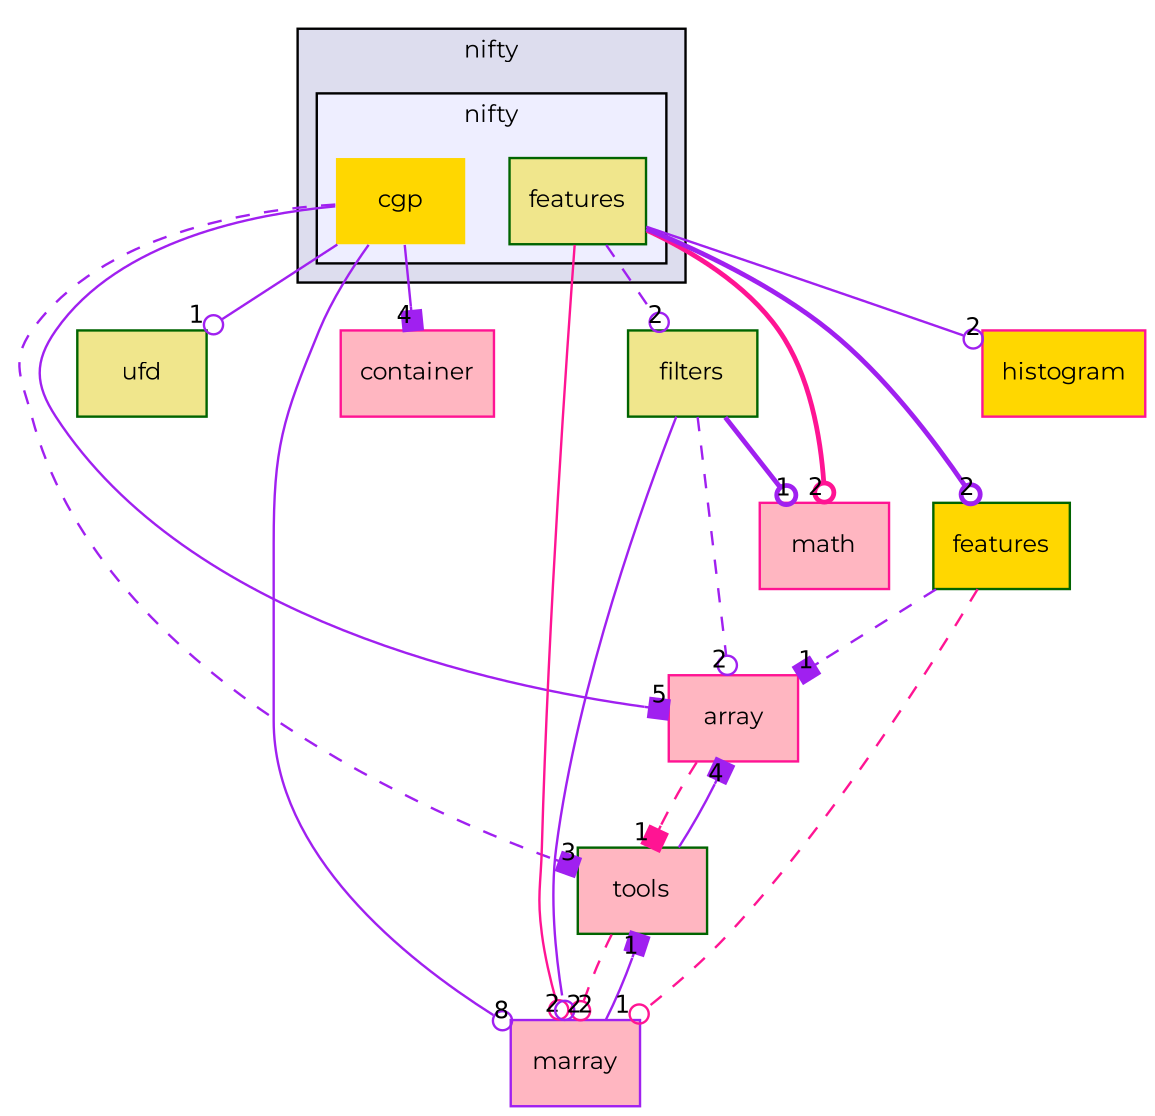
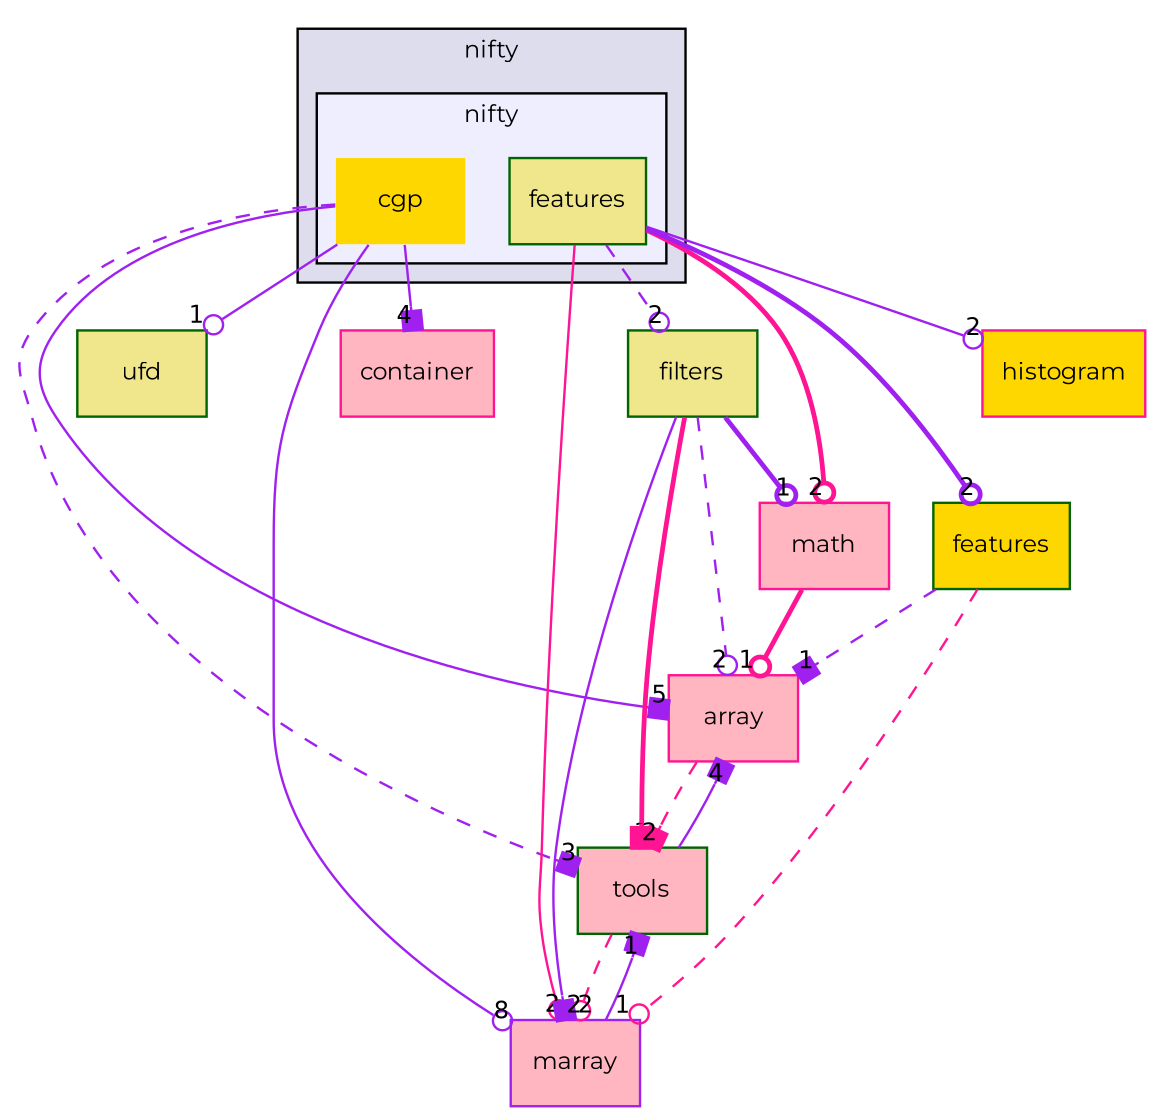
edge "filters" -> "tools": added
edge "math" -> "array": added
edge "filters" -> "marray": arrowhead odot -> box
